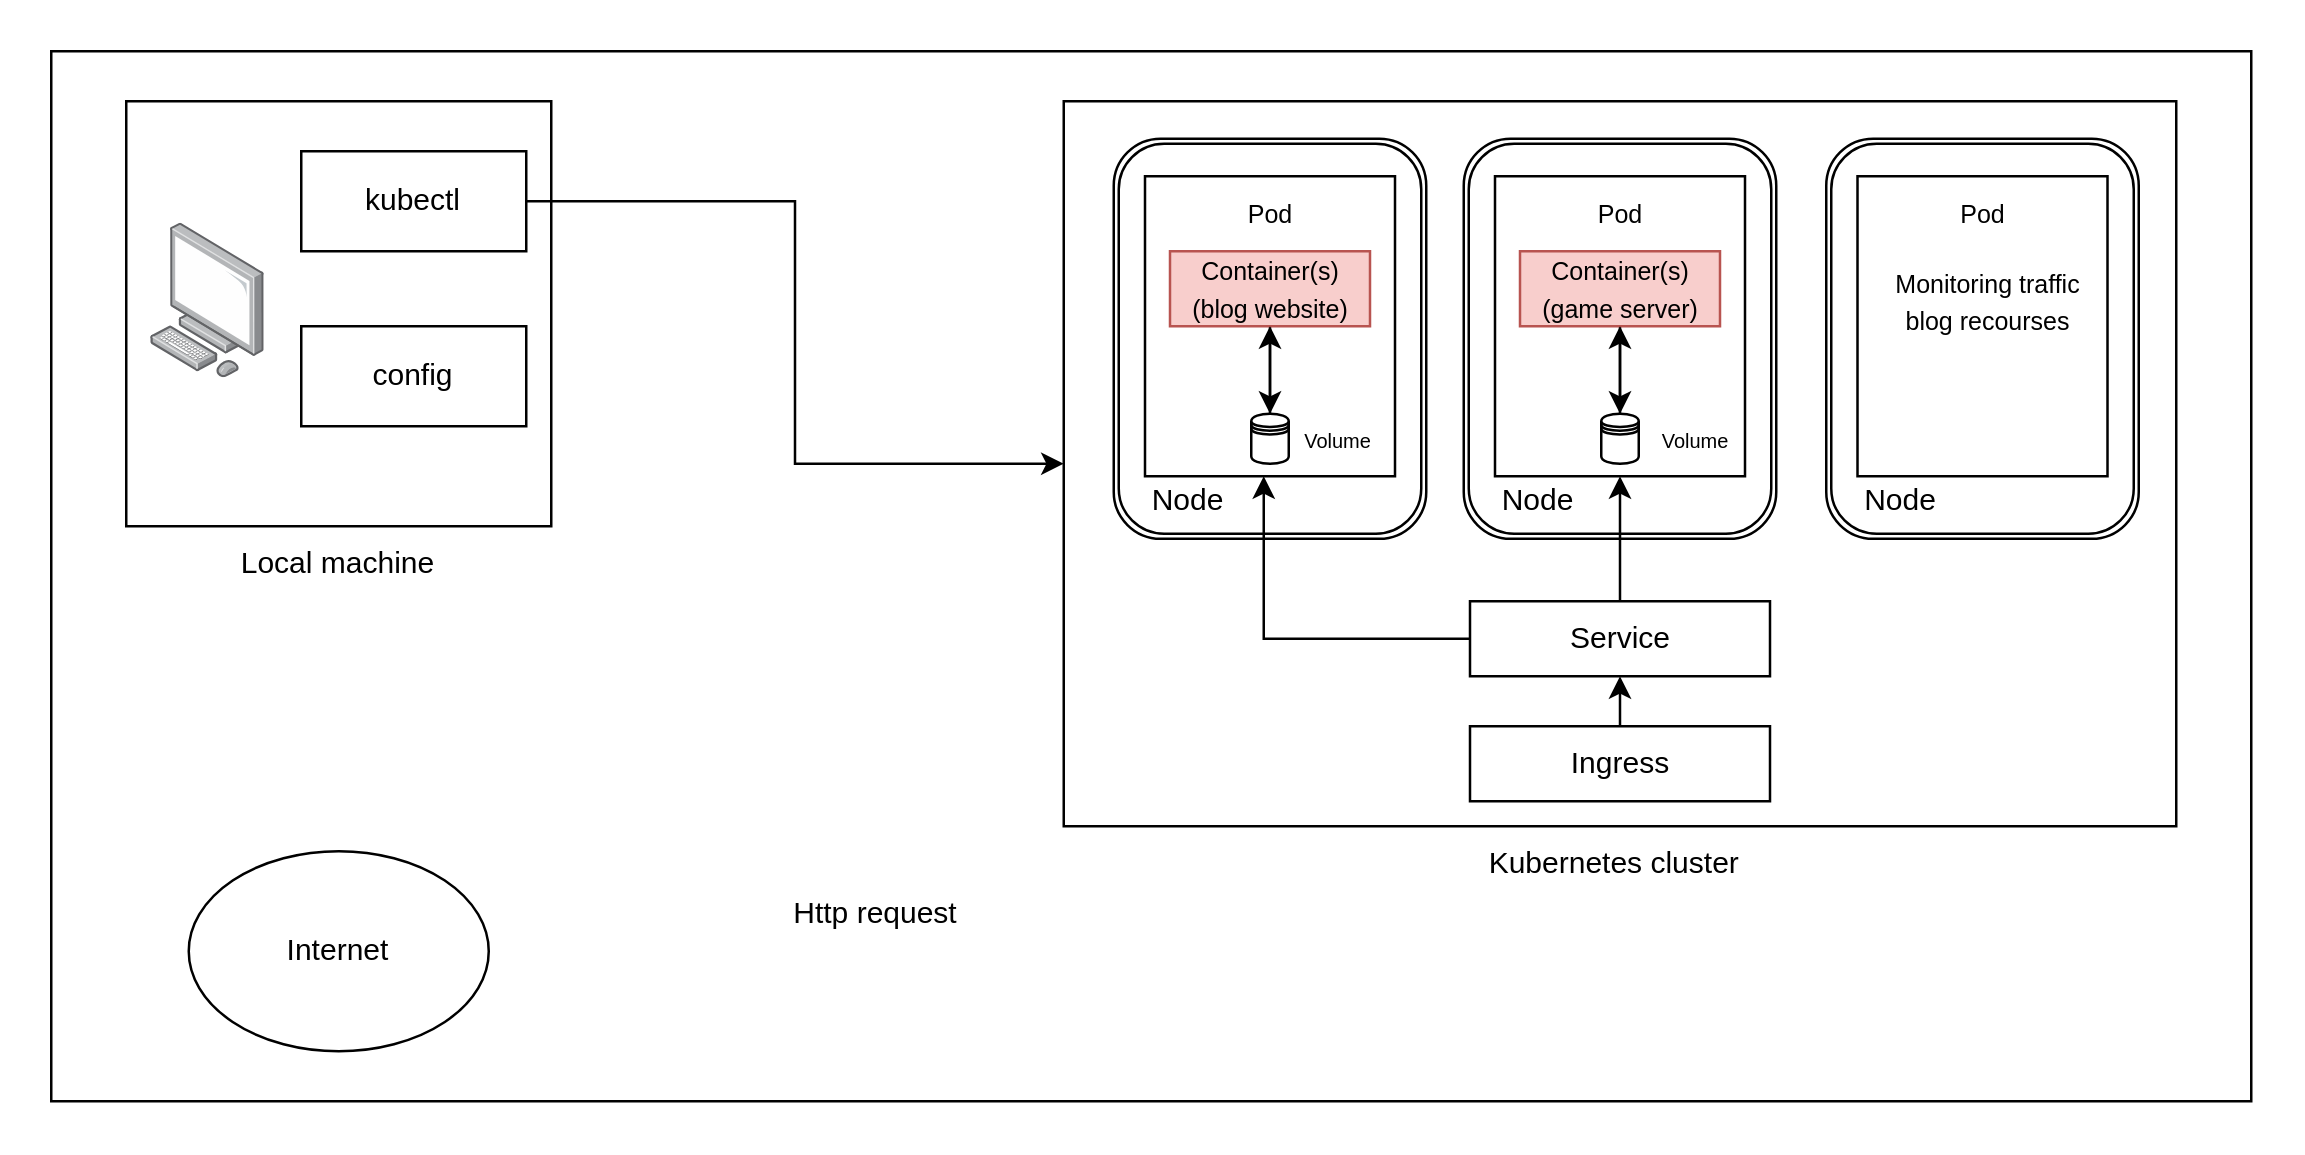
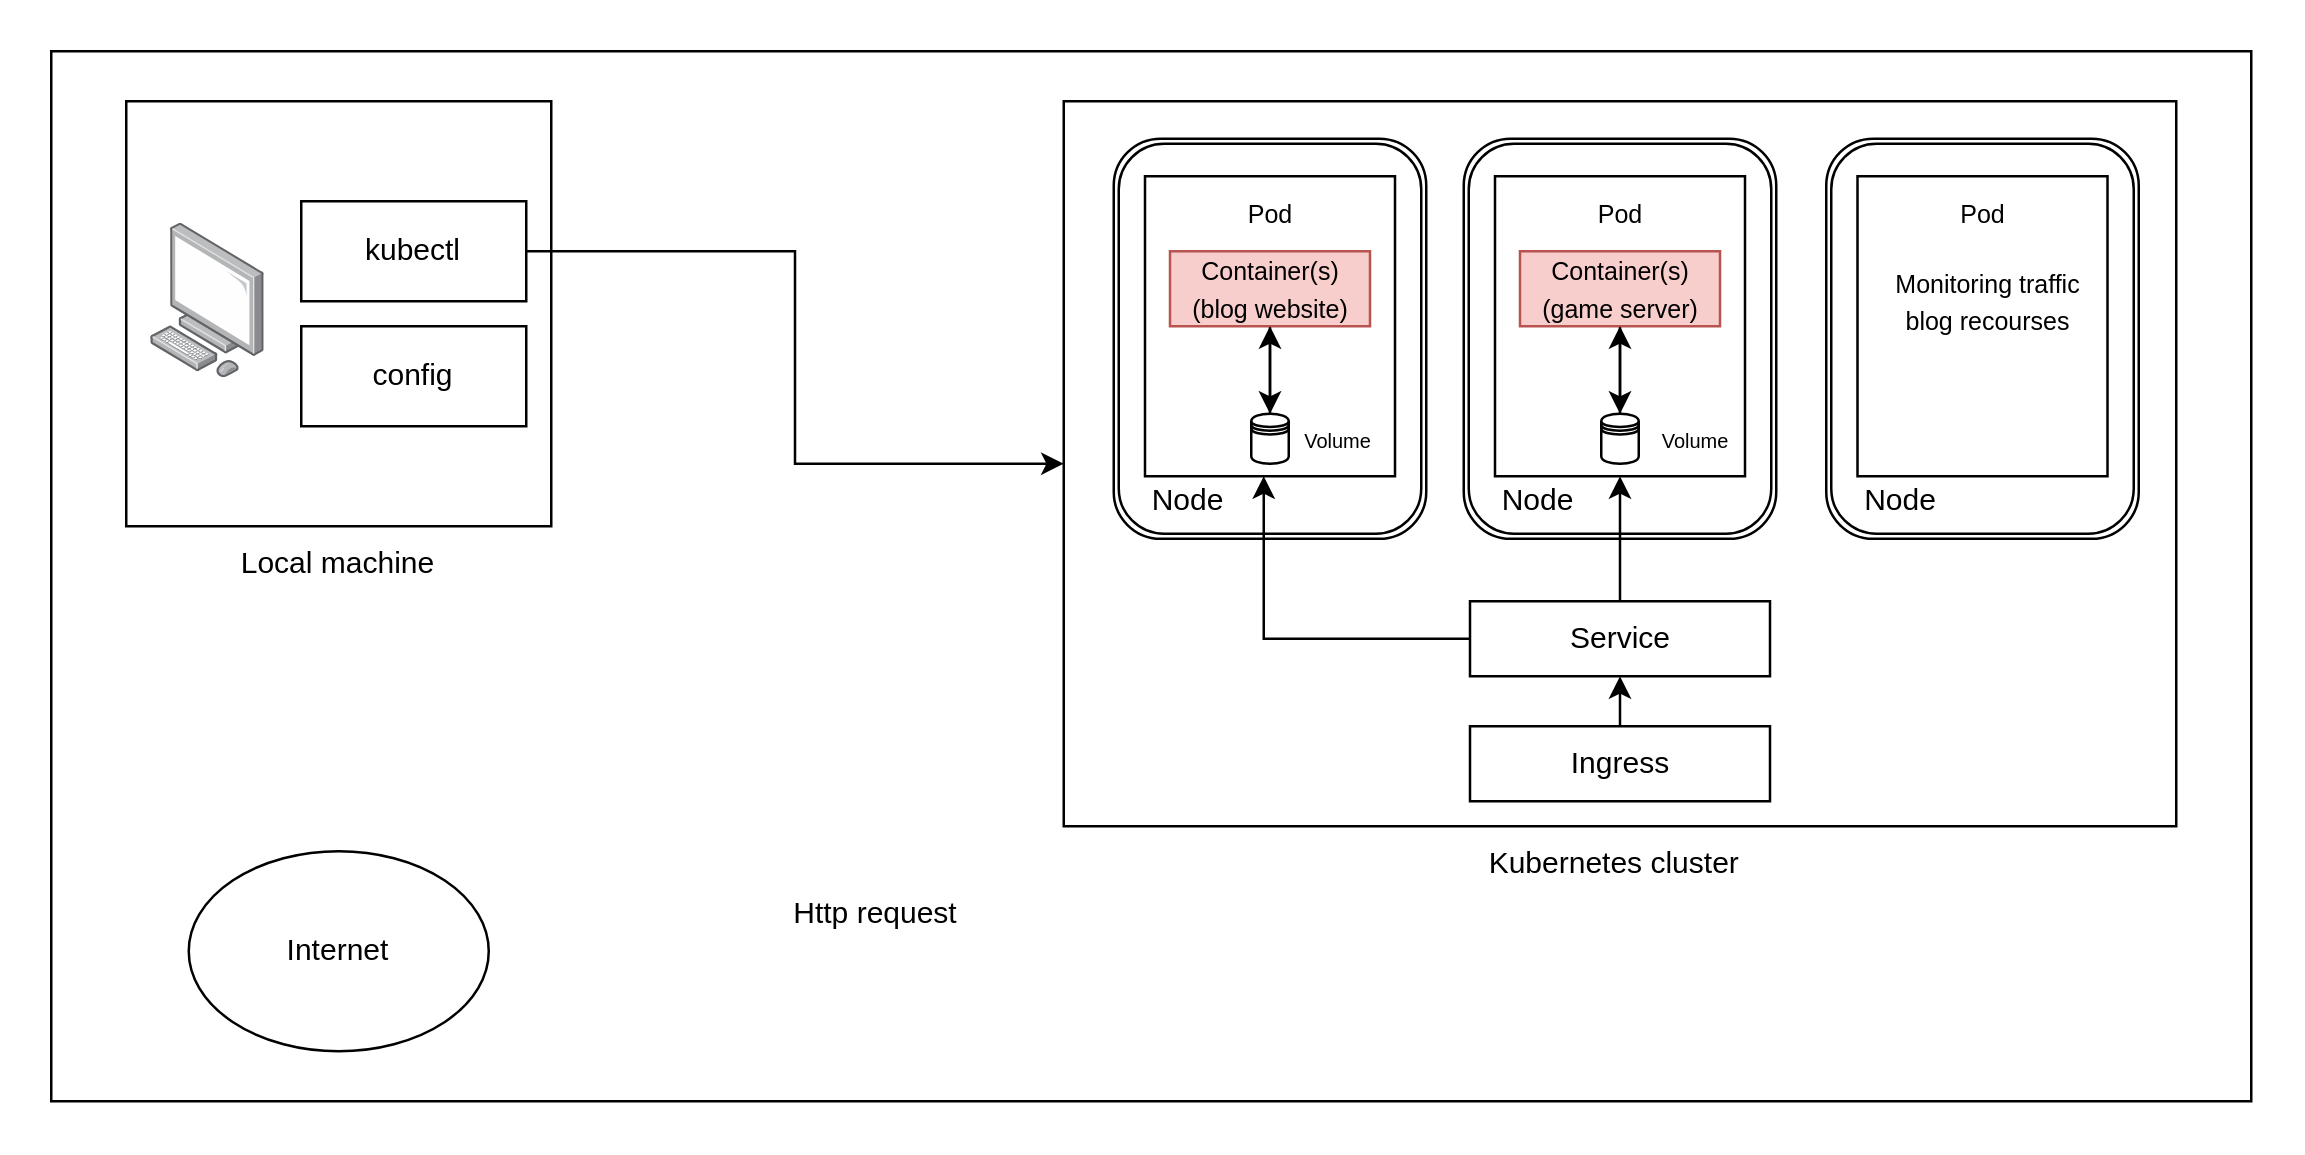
node "kubectl": moved (414, 201) -> (414, 251)
